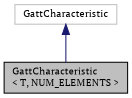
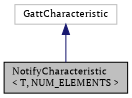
node "GattCharacteristic < T, NUM_ELEMENTS >": label "GattCharacteristic < T, NUM_ELEMENTS >" -> "NotifyCharacteristic < T, NUM_ELEMENTS >"
